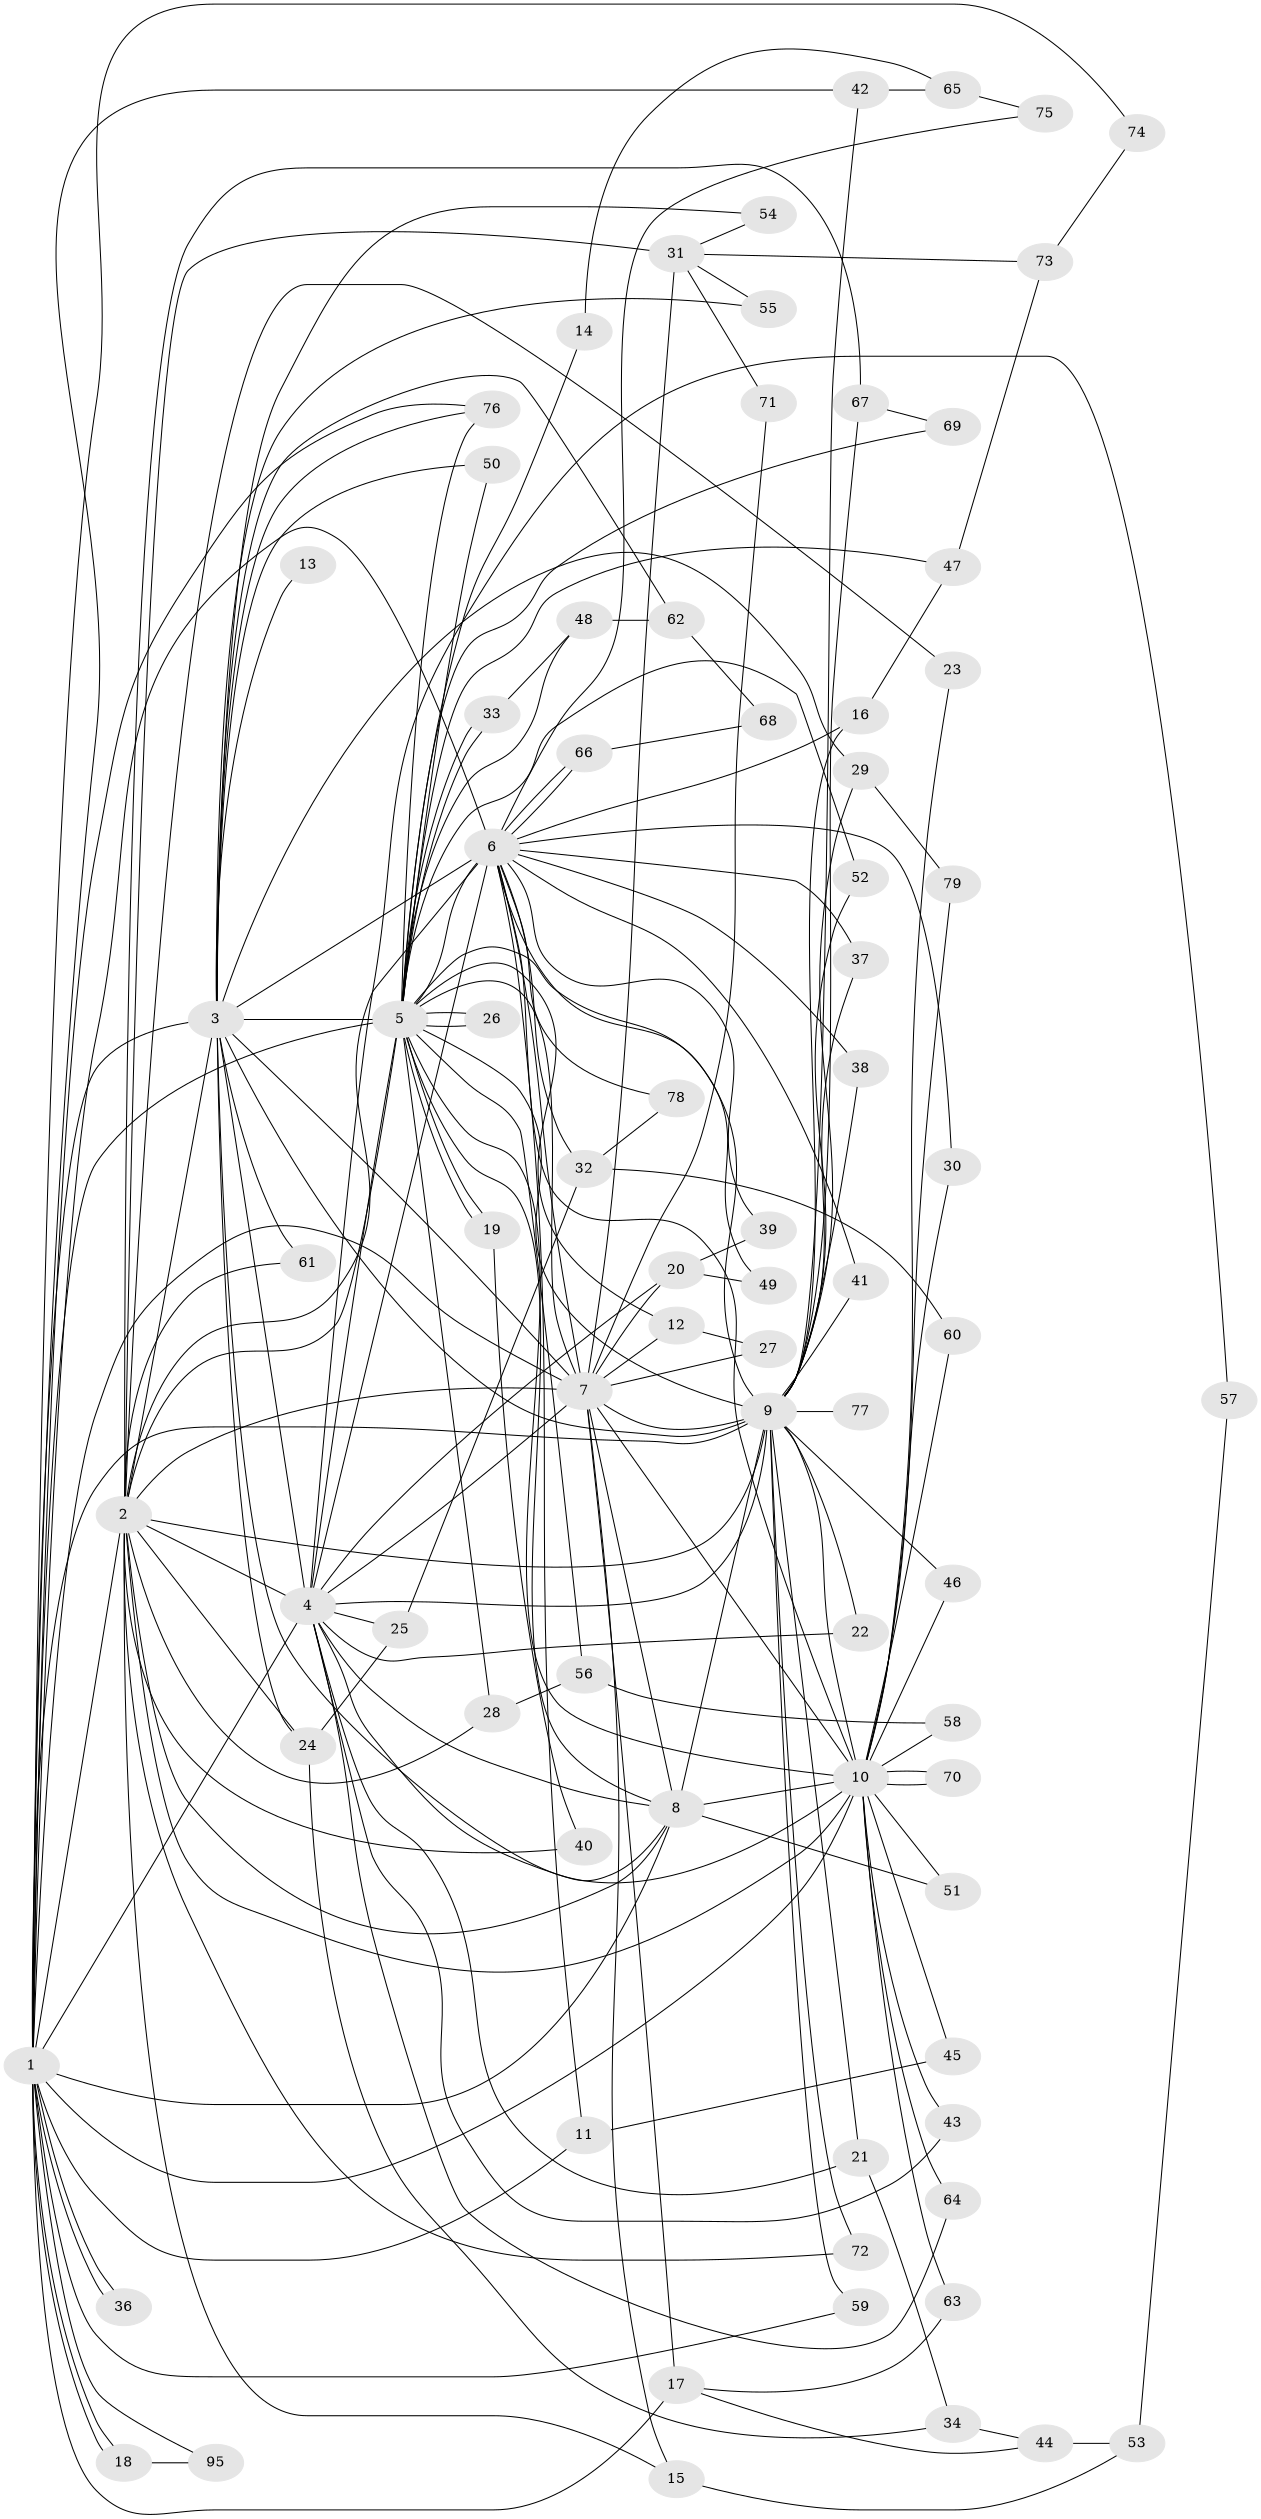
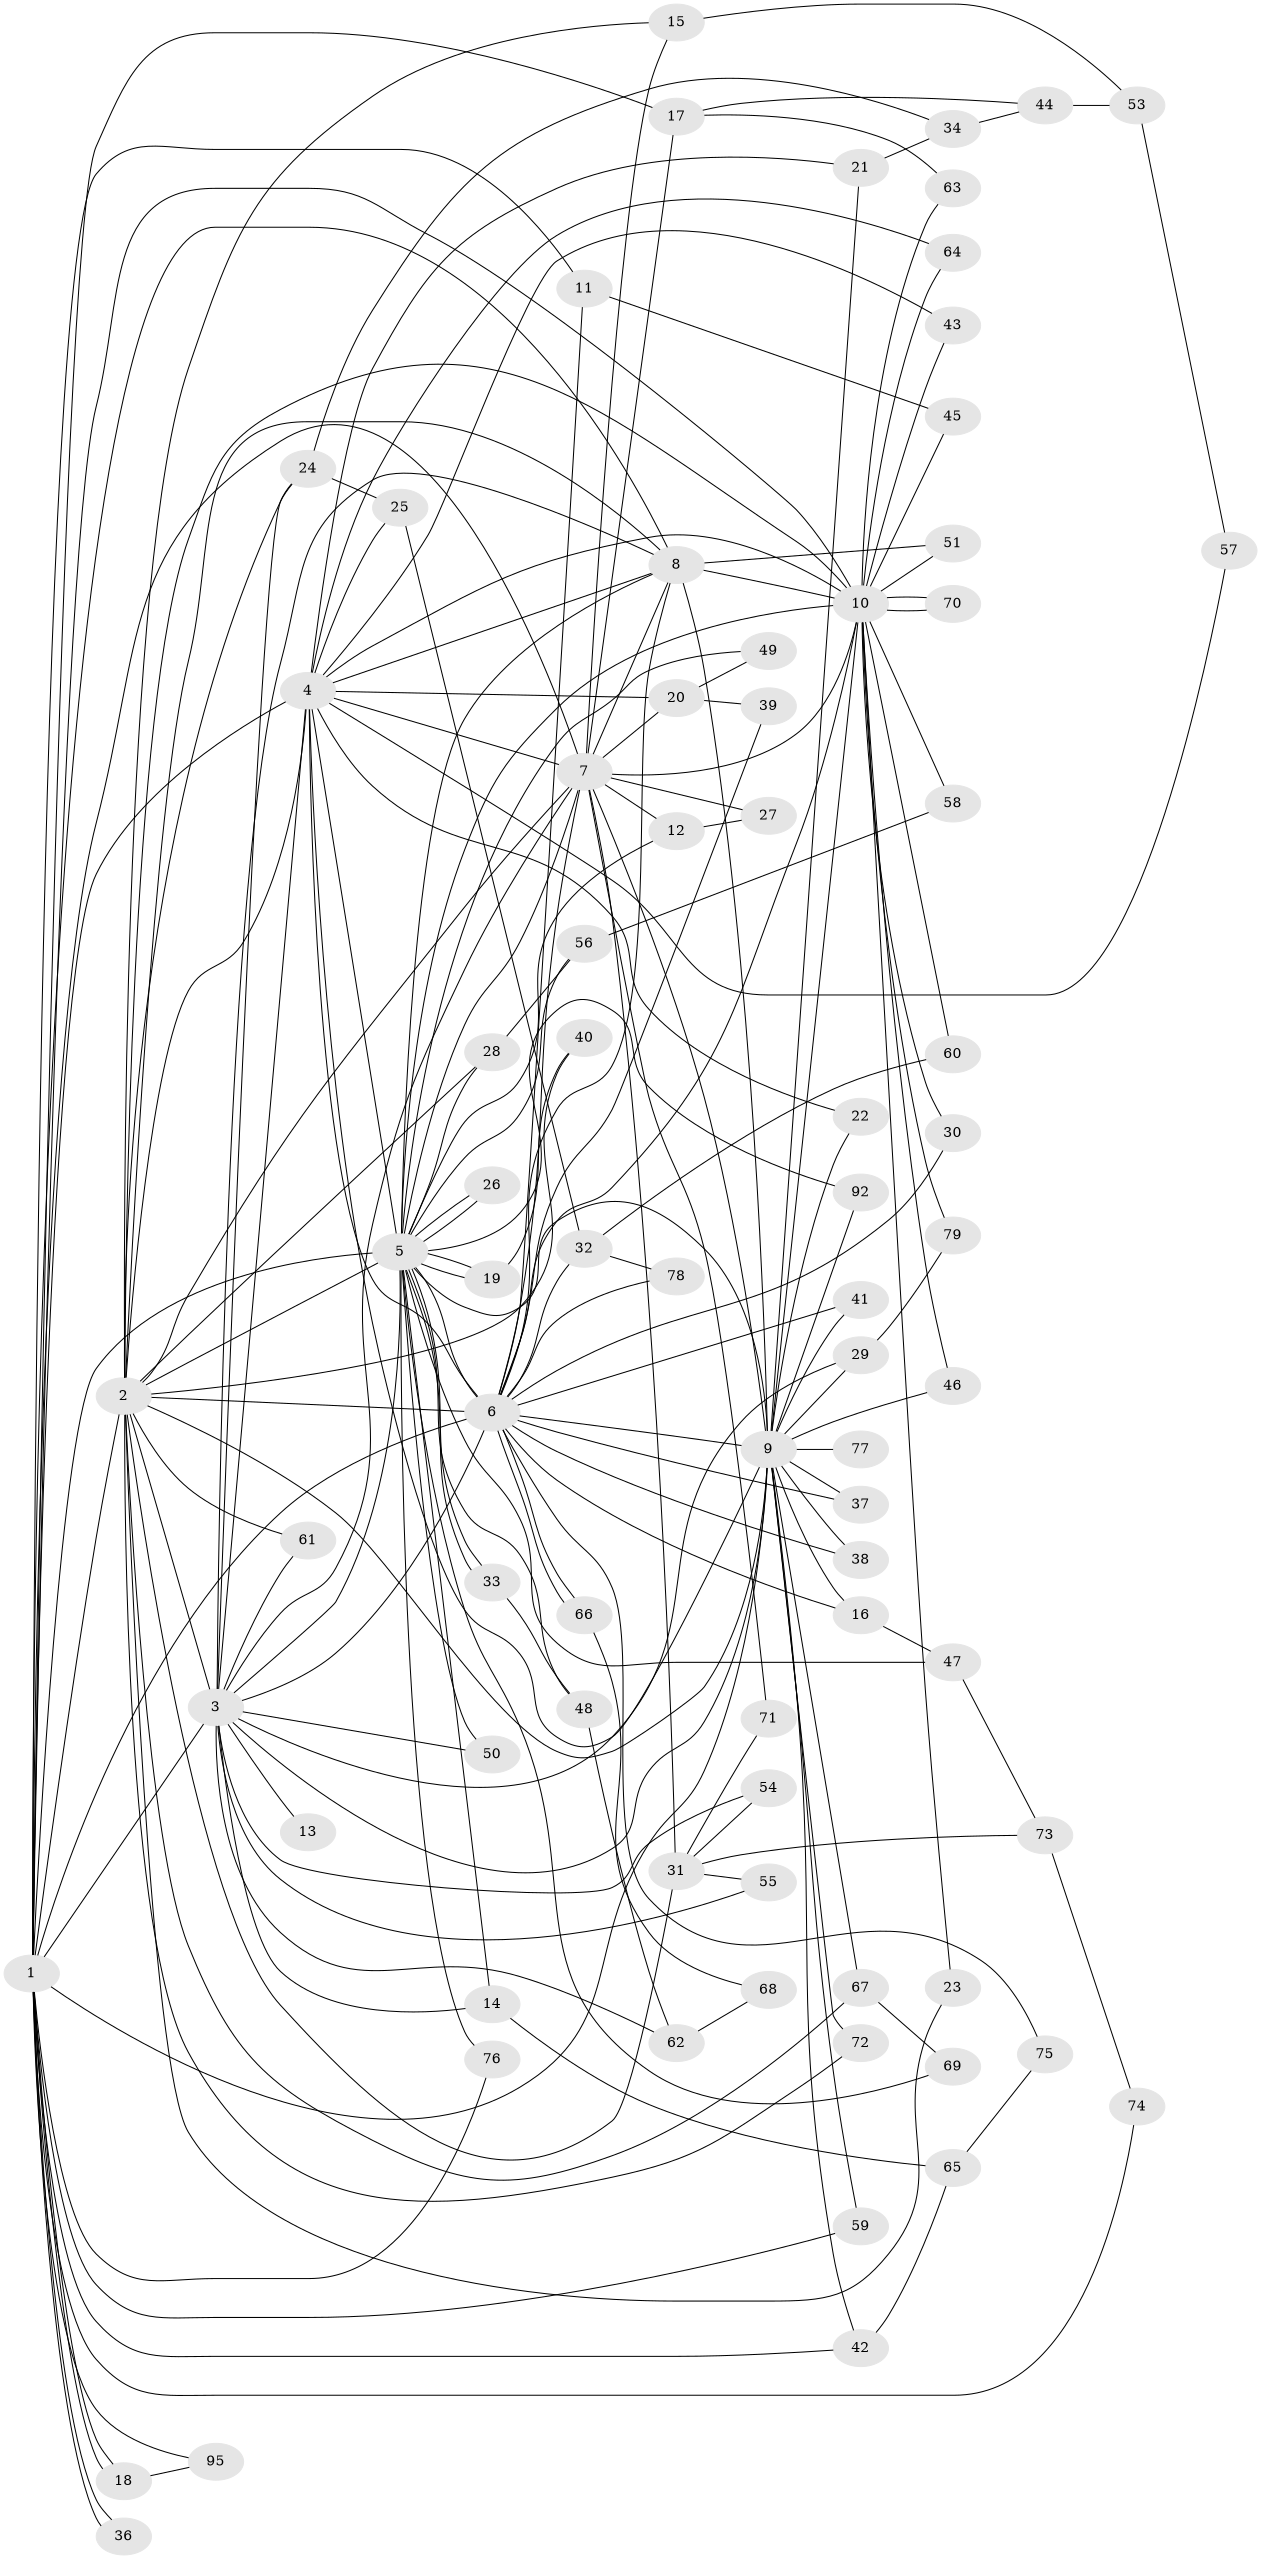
edge "76" -- "3": now "14" -- "3"
node "52": label "52" -> "92"
edge "8" -- "6": added
